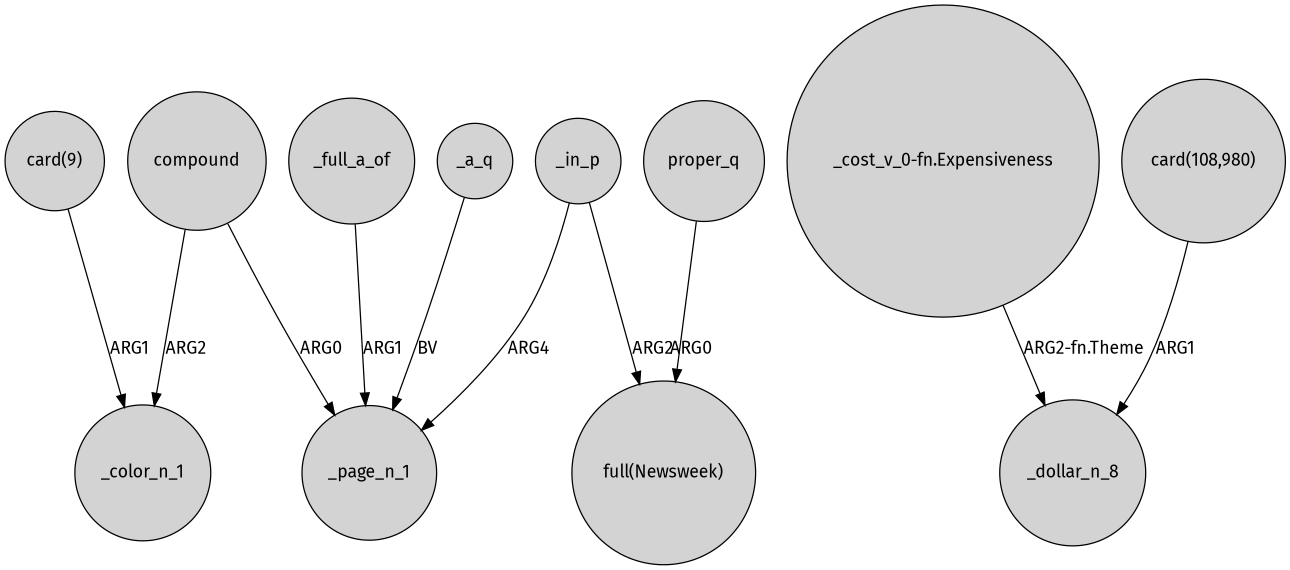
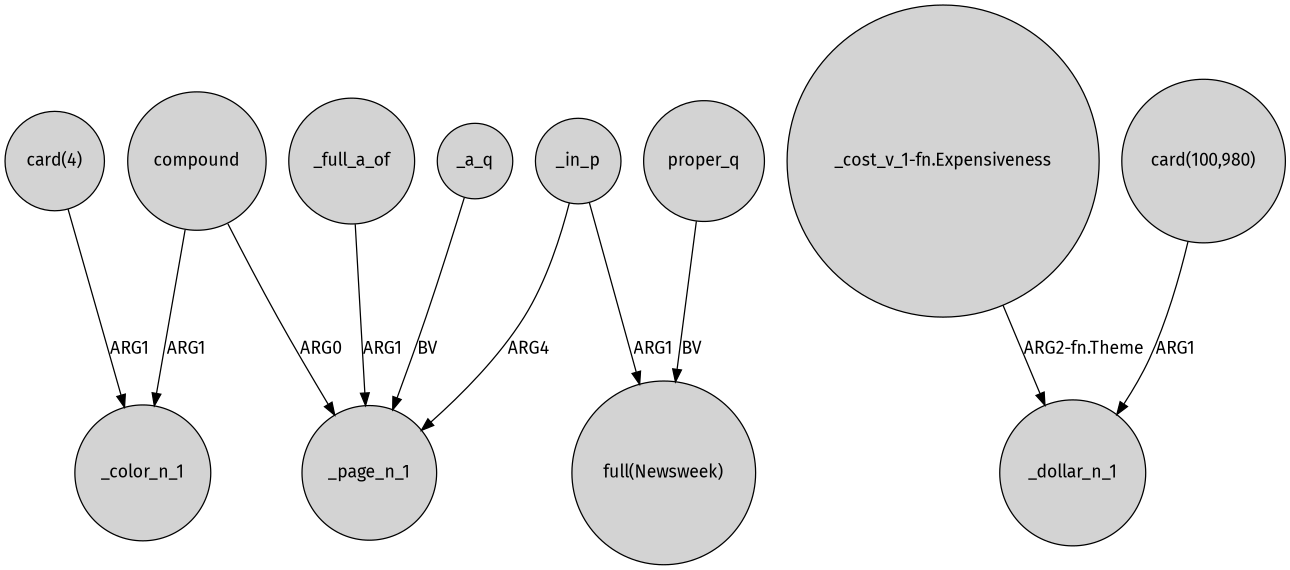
node "card(9)": label "card(9)" -> "card(4)"
node "_cost_v_0-fn.Expensiveness": label "_cost_v_0-fn.Expensiveness" -> "_cost_v_1-fn.Expensiveness"
node "card(108,980)": label "card(108,980)" -> "card(100,980)"
edge "compound" -> "_color_n_1": label "ARG2" -> "ARG1"
edge "_in_p" -> "full(Newsweek)": label "ARG2" -> "ARG1"
edge "proper_q" -> "full(Newsweek)": label "ARG0" -> "BV"
node "_dollar_n_8": label "_dollar_n_8" -> "_dollar_n_1"
